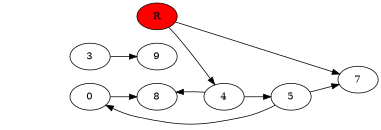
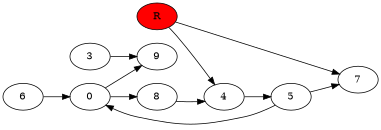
edge "0" -> "9": added
edge "4" -> "8": reversed
node "6": added
